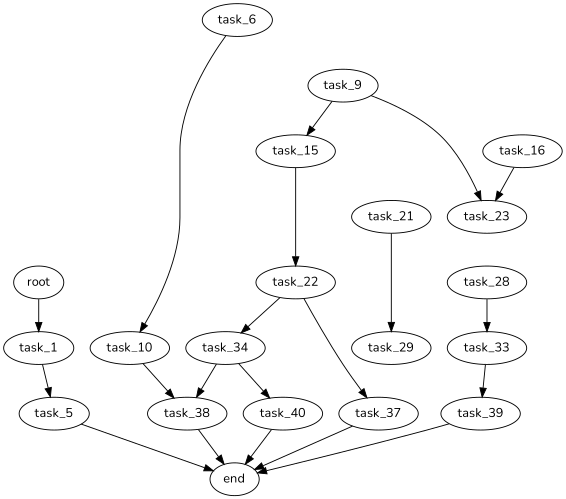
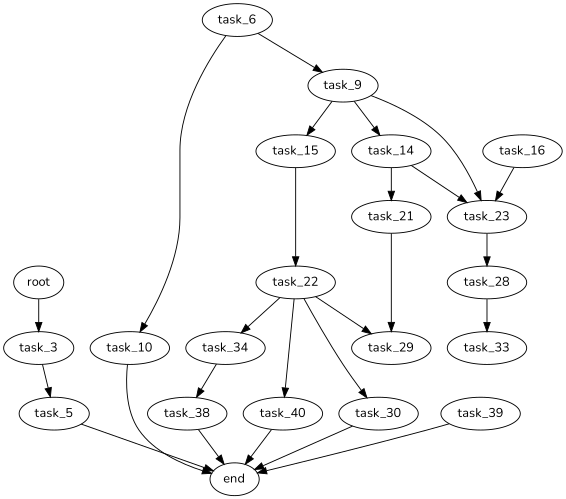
edge "task_6" -> "task_9": added
node "task_14": added
edge "task_23" -> "task_28": added
edge "task_22" -> "task_29": added
node "task_1": label "task_1" -> "task_3"
edge "task_33" -> "task_39": removed
edge "task_10" -> "task_38": now "task_10" -> "end"
edge "task_34" -> "task_40": now "task_22" -> "task_40"
node "task_37": label "task_37" -> "task_30"
